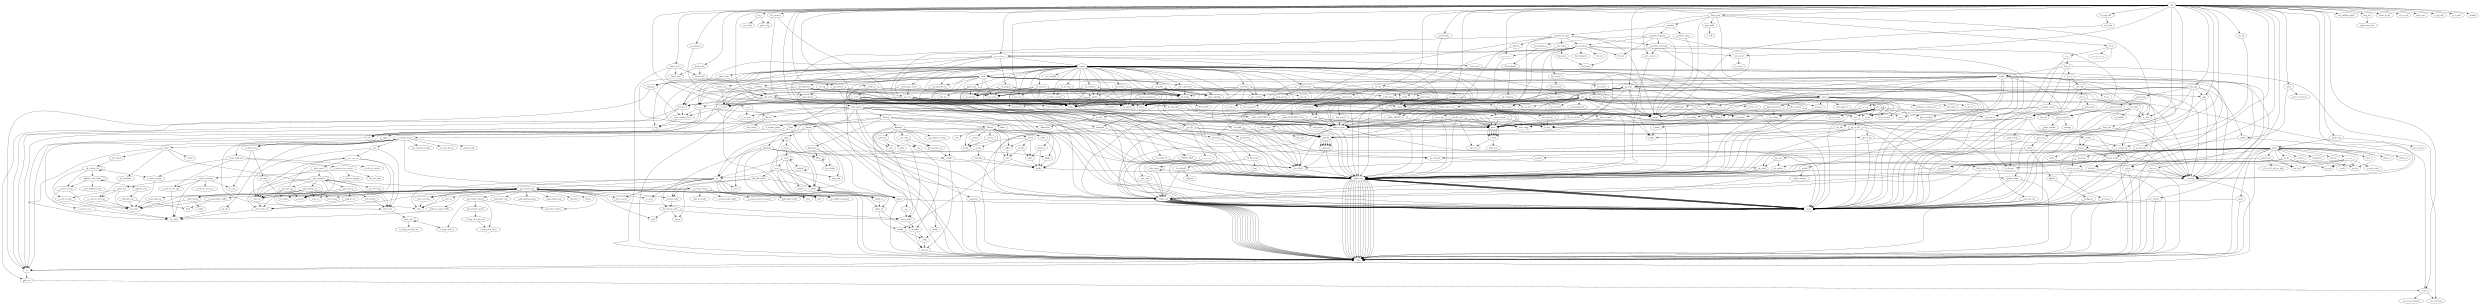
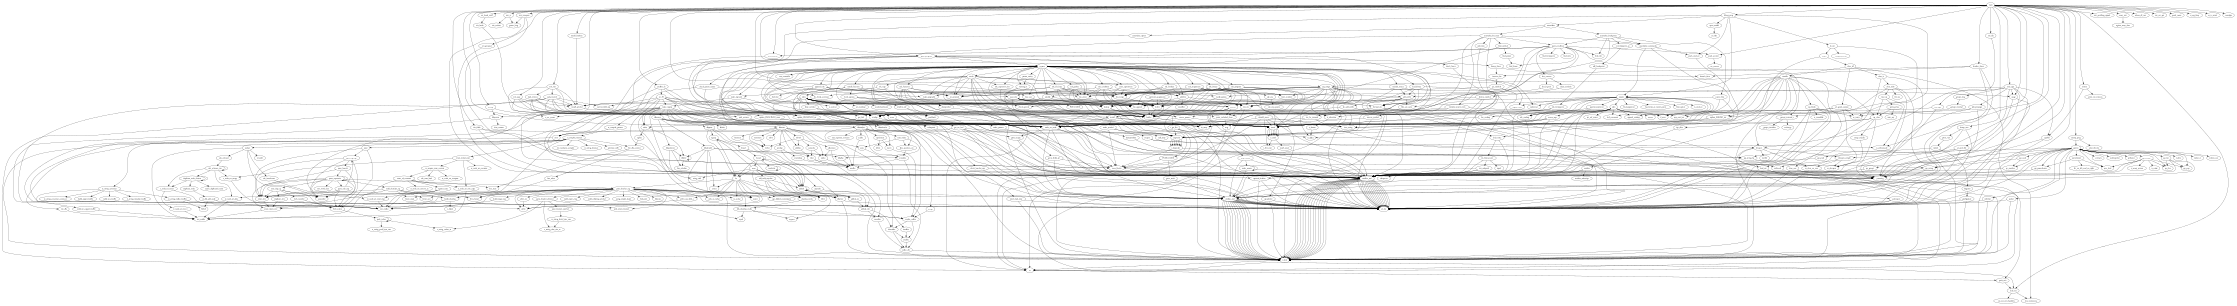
edge "mk_getline" -> "bcalloc": now "bcfree" -> "bcalloc"
edge "zzparse" -> "zzerror": reversed
node "find_subscript": removed
edge "xnrealloc" -> "xrealloc": now "maybe_realloc" -> "xrealloc"
